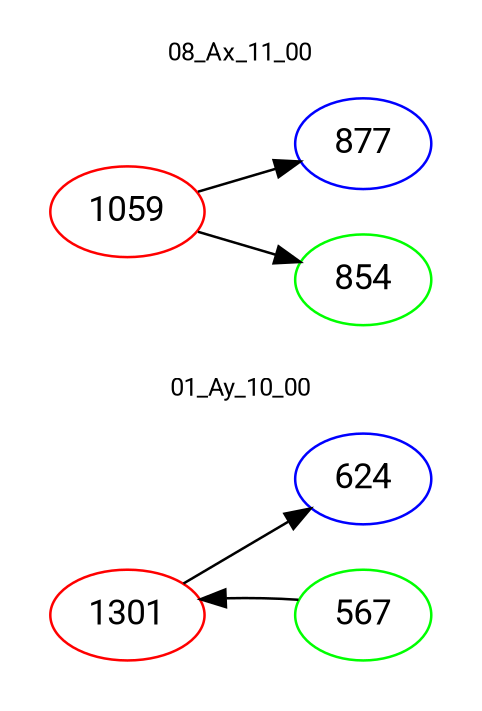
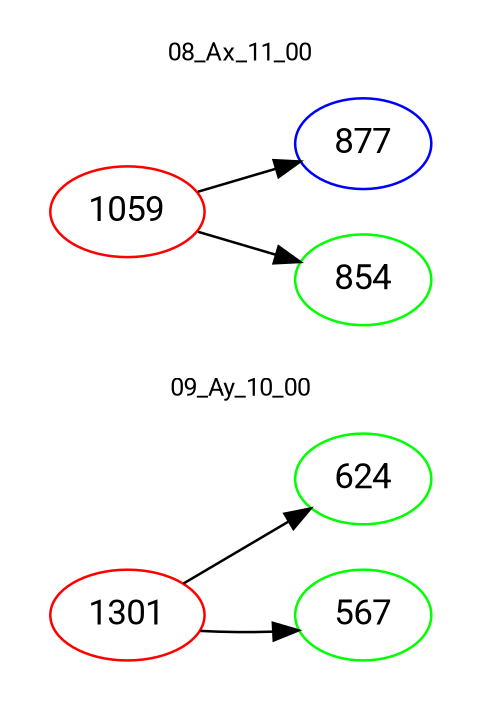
cluster "01_Ay_10_00": label "01_Ay_10_00" -> "09_Ay_10_00"
node "624": color blue -> green
edge "567" -> "1301": reversed
